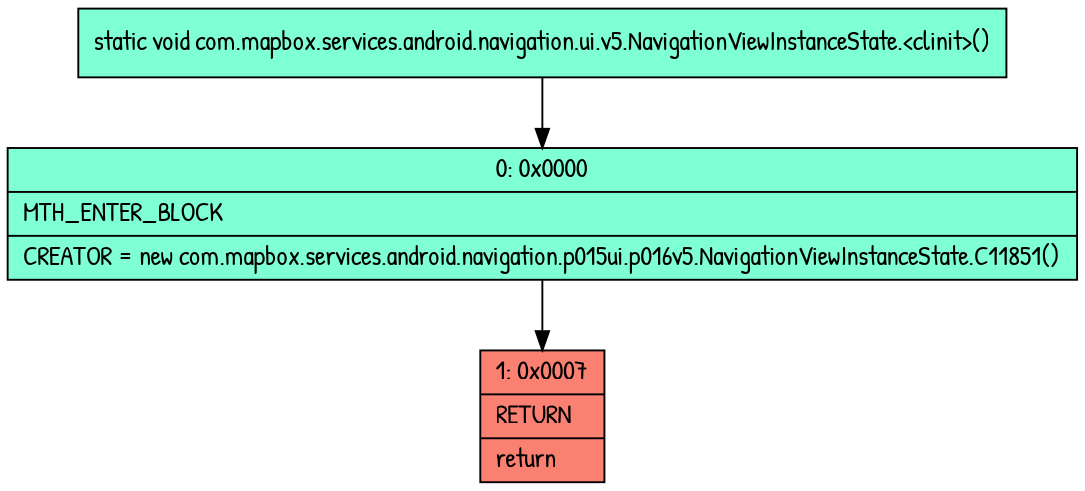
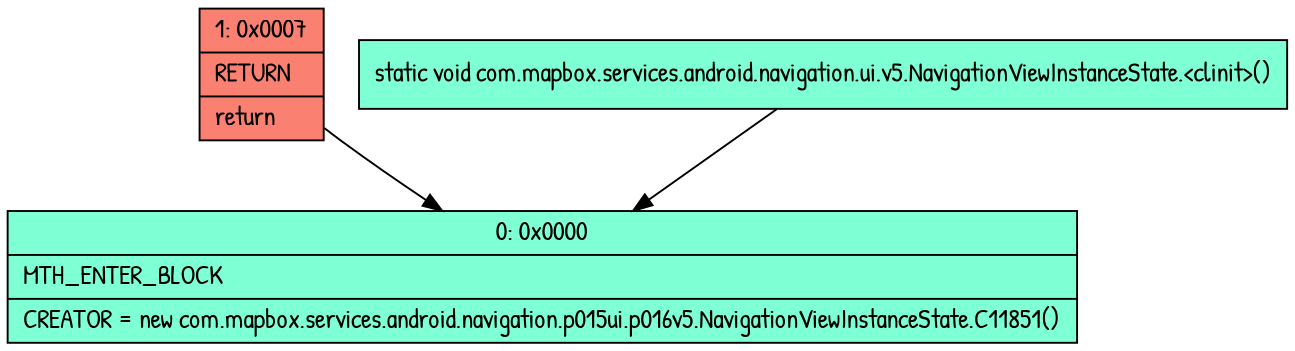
edge "0: 0x0000" -> "1: 0x0007": reversed
